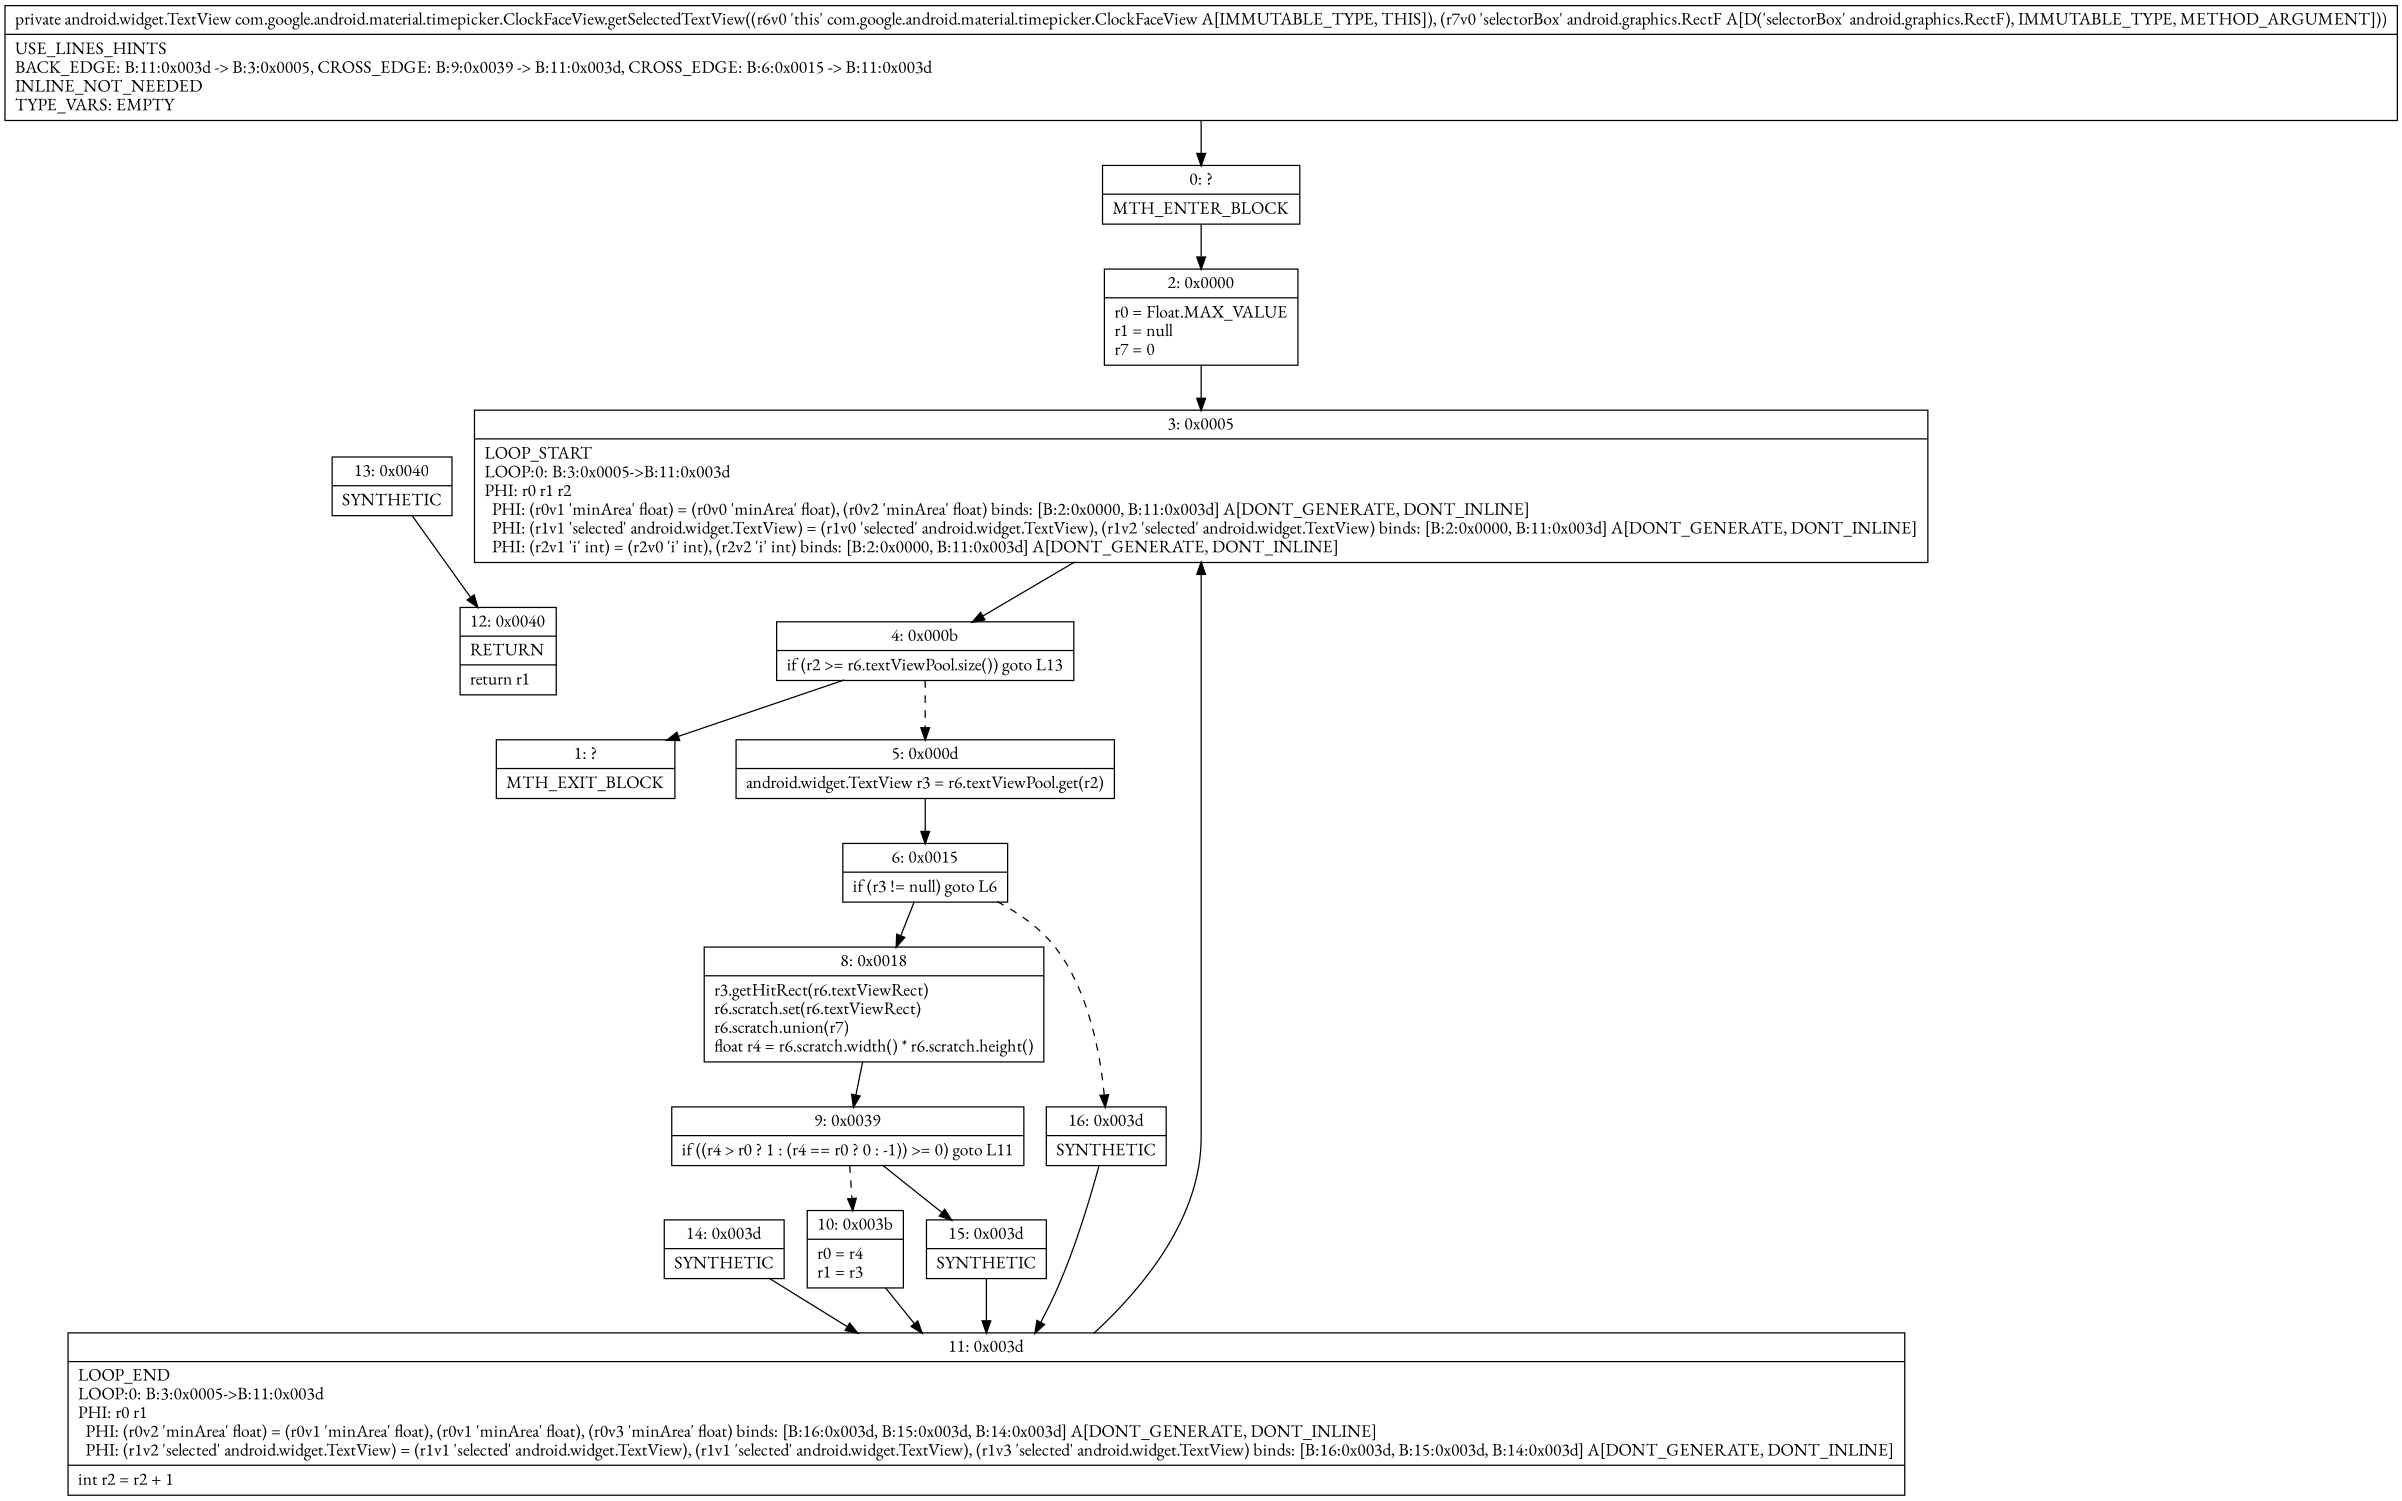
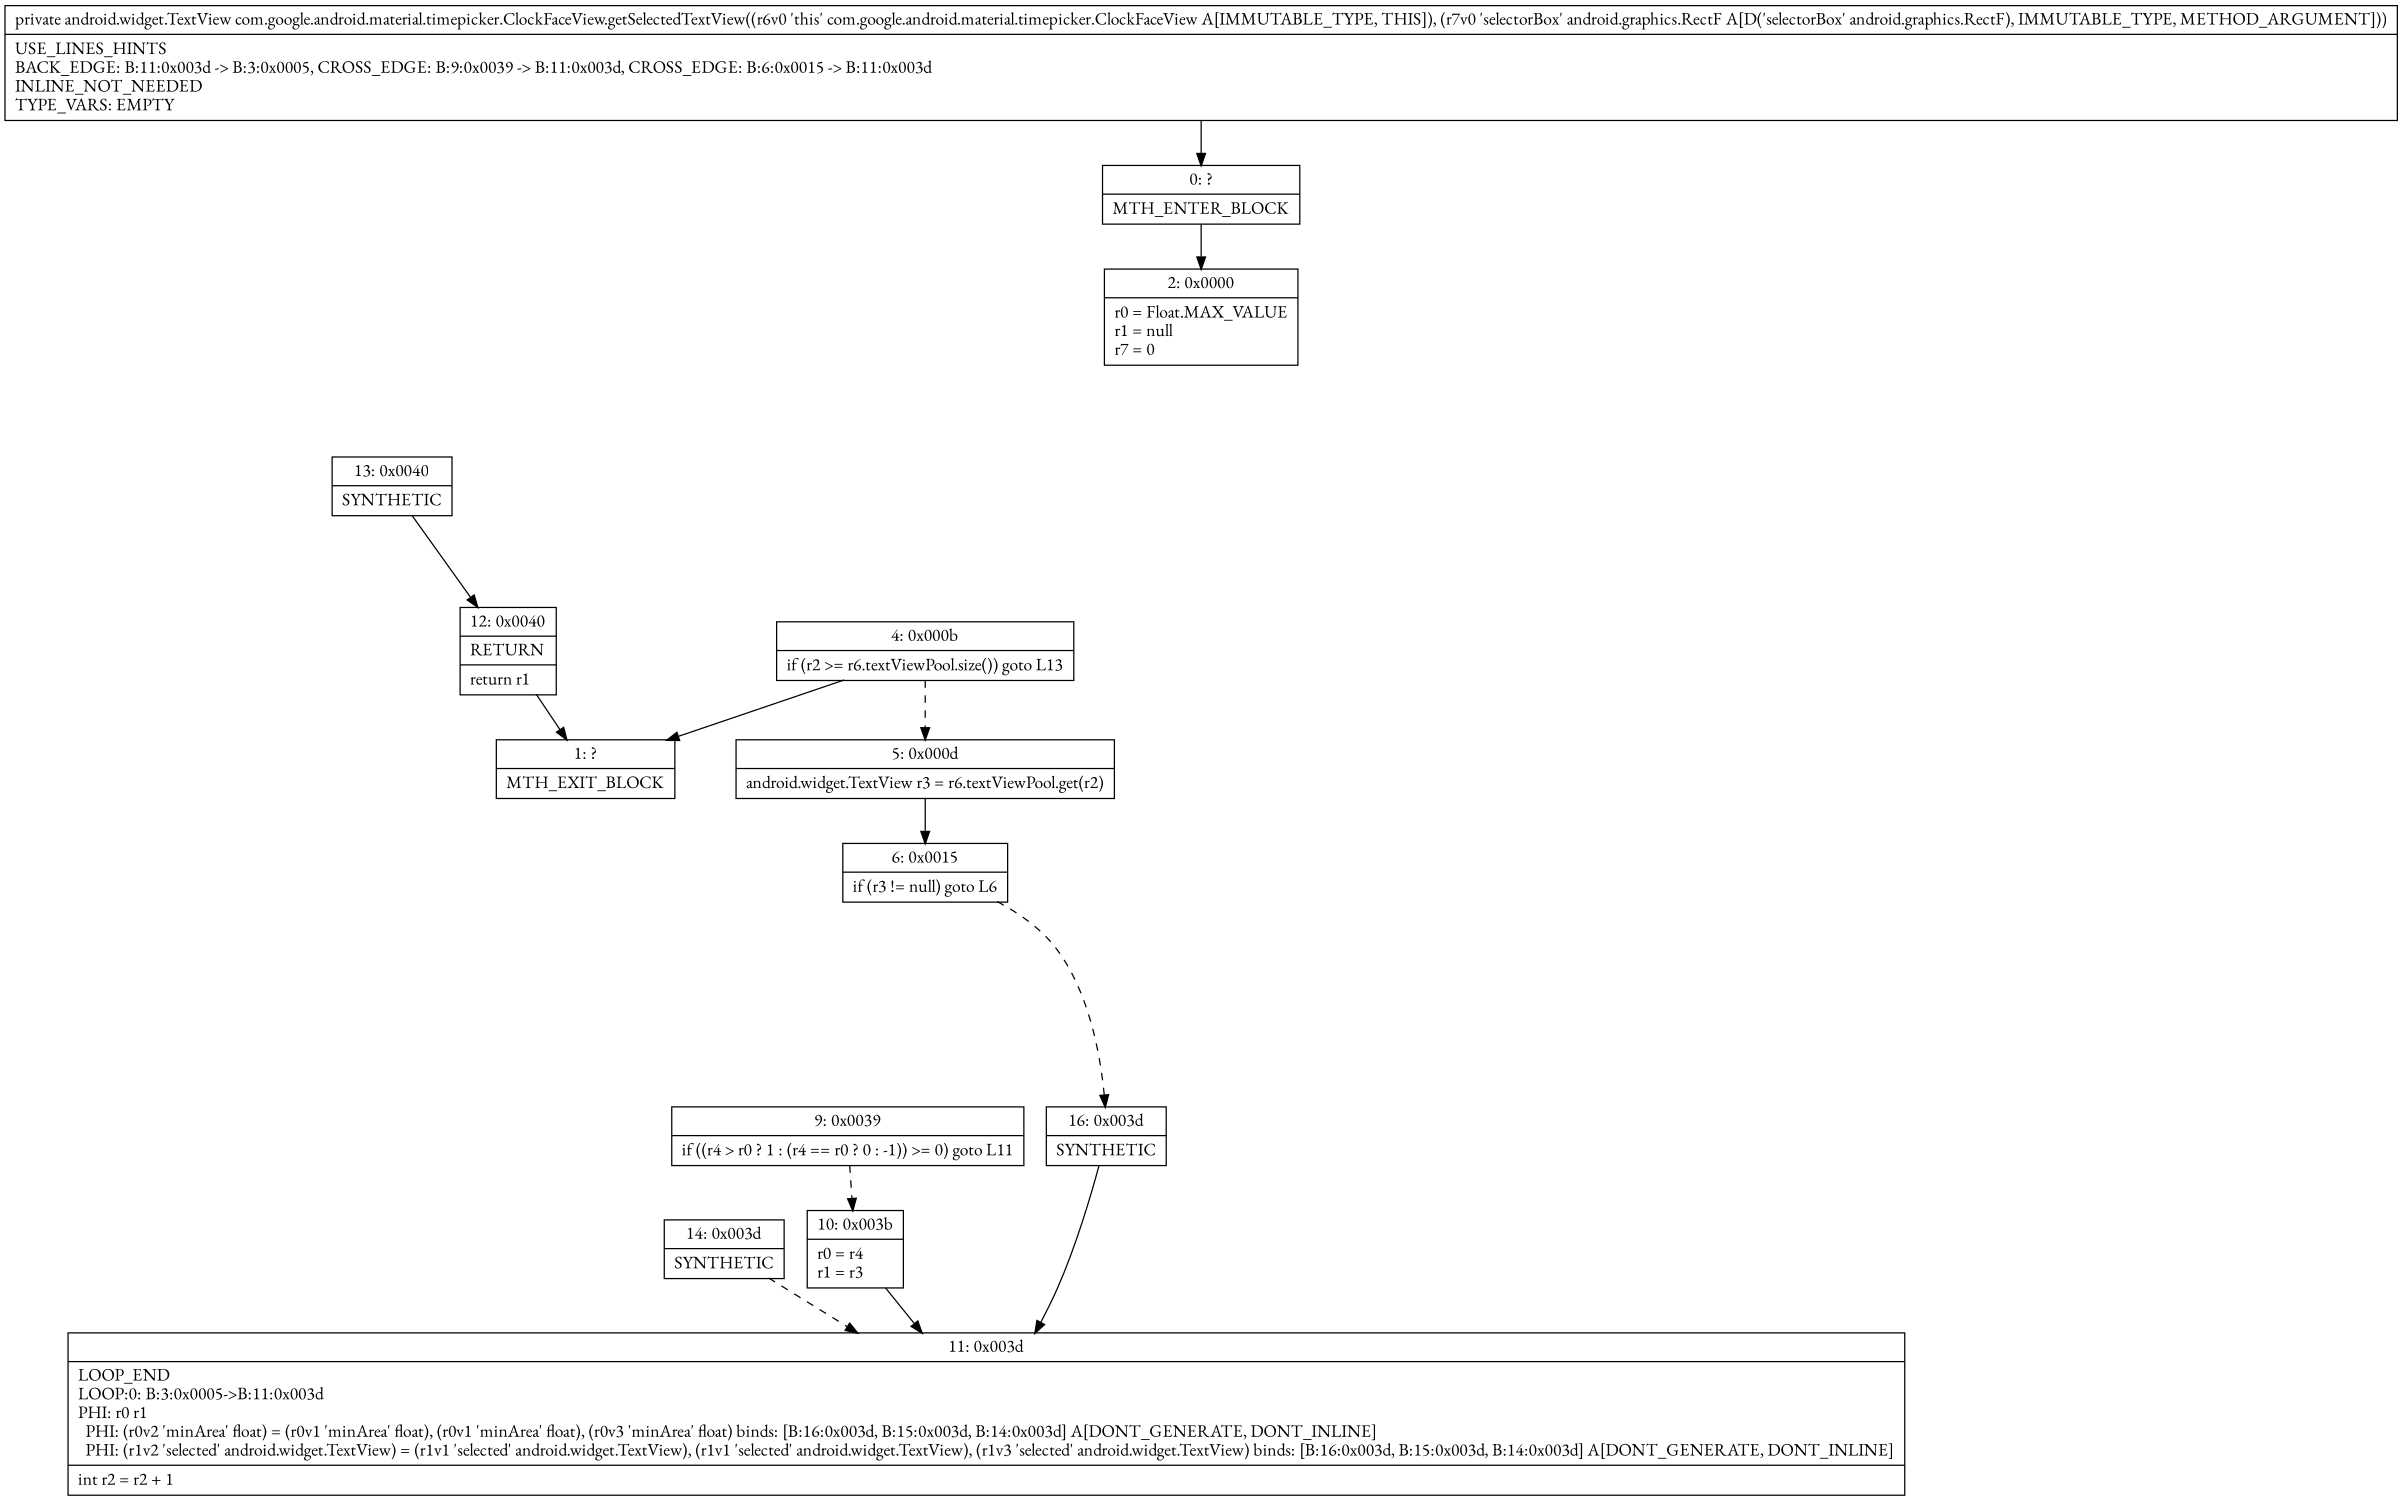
node "3: 0x0005": removed
edge "12: 0x0040" -> "1: ?": added
node "8: 0x0018": removed
node "15: 0x003d": removed
edge "14: 0x003d" -> "11: 0x003d": style solid -> dashed
